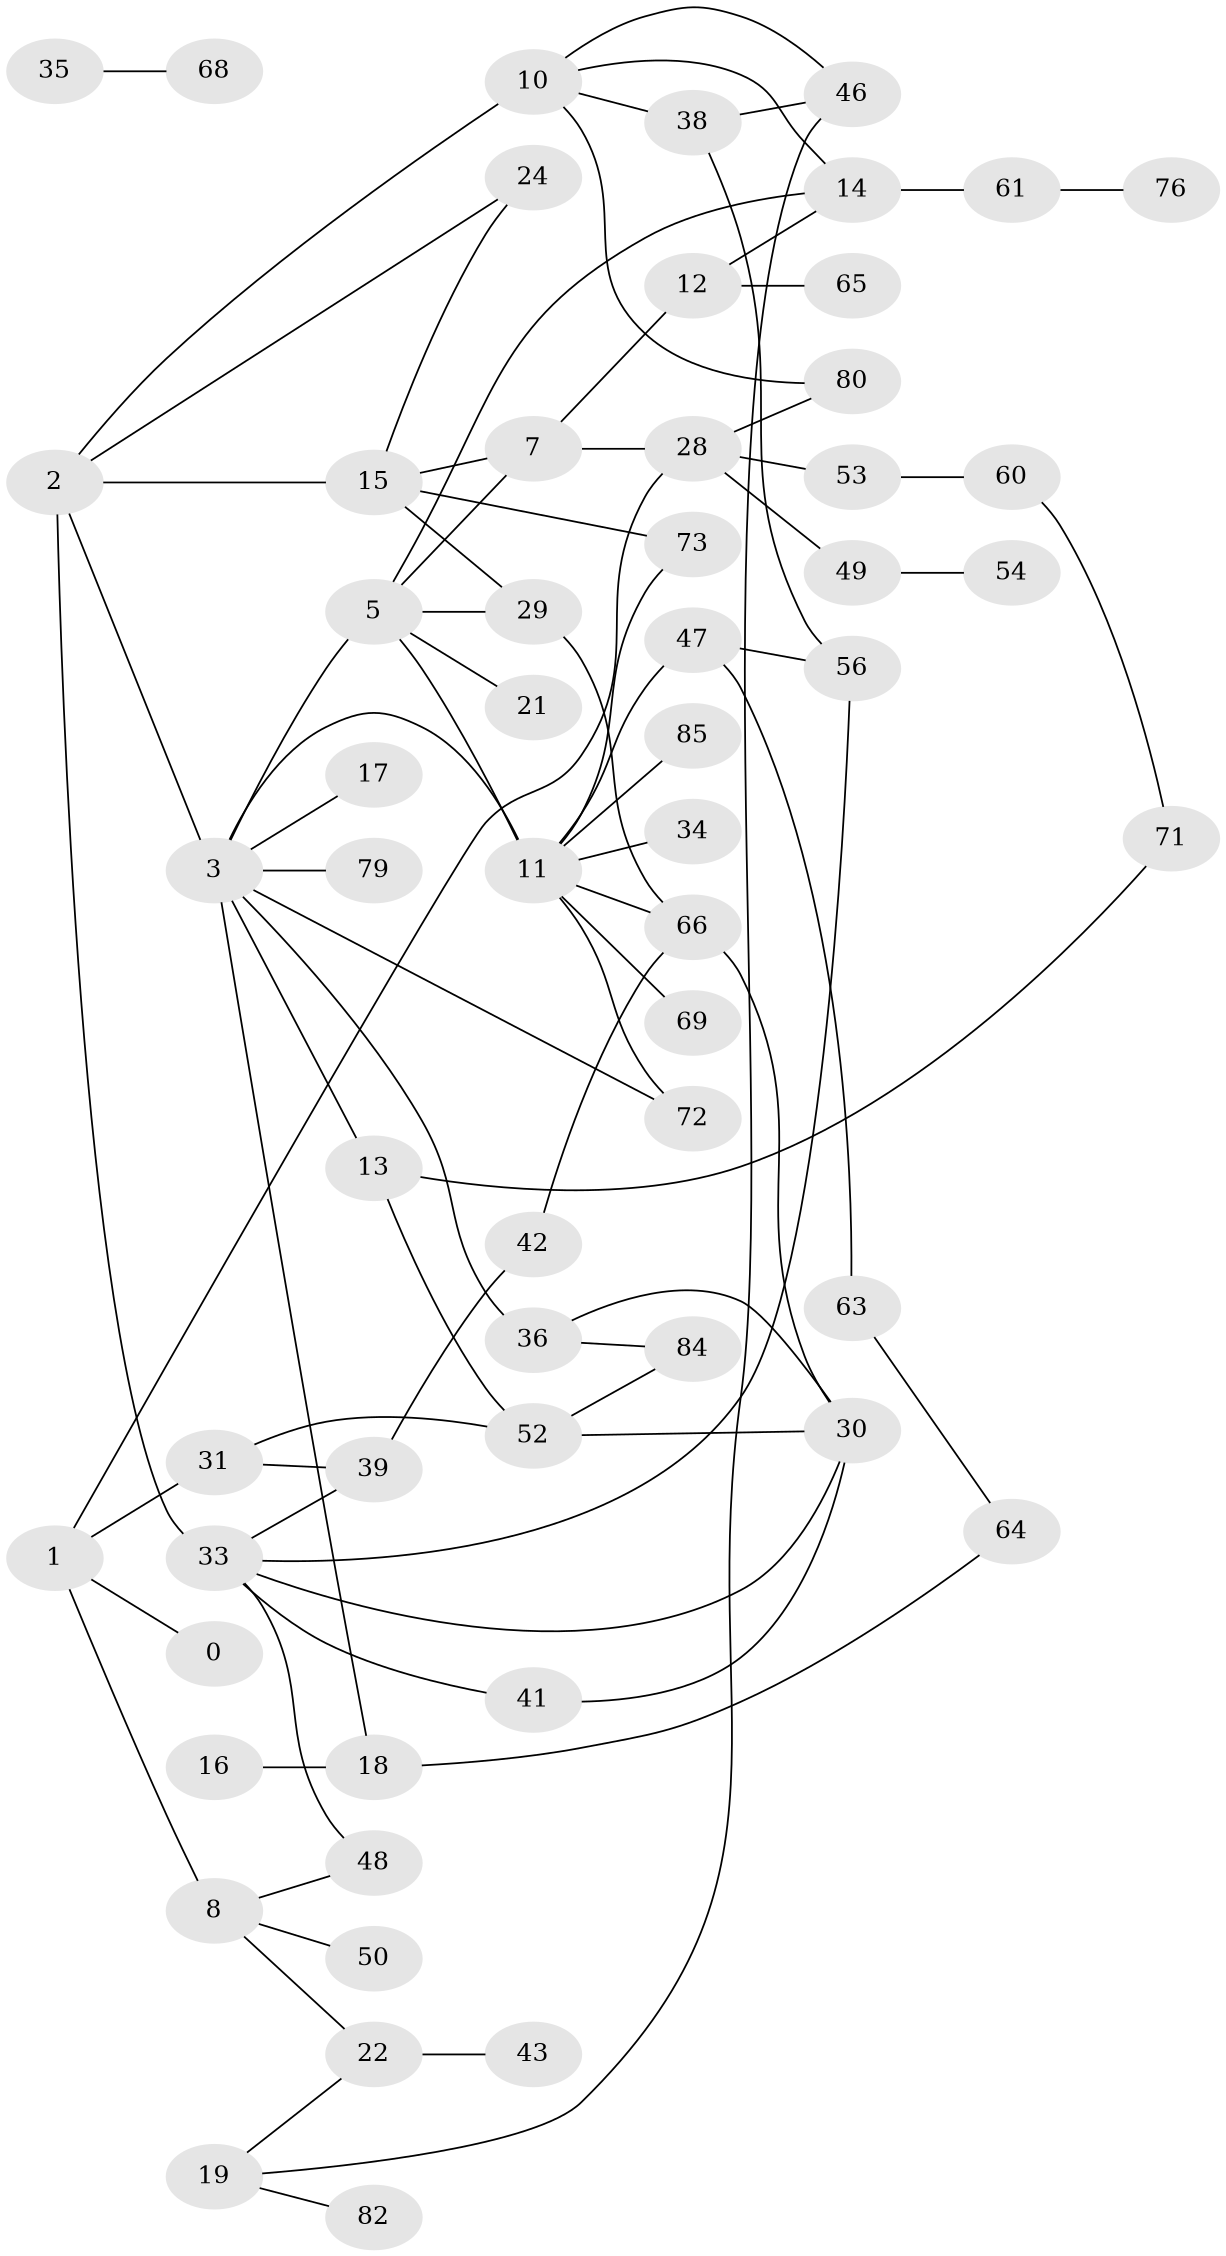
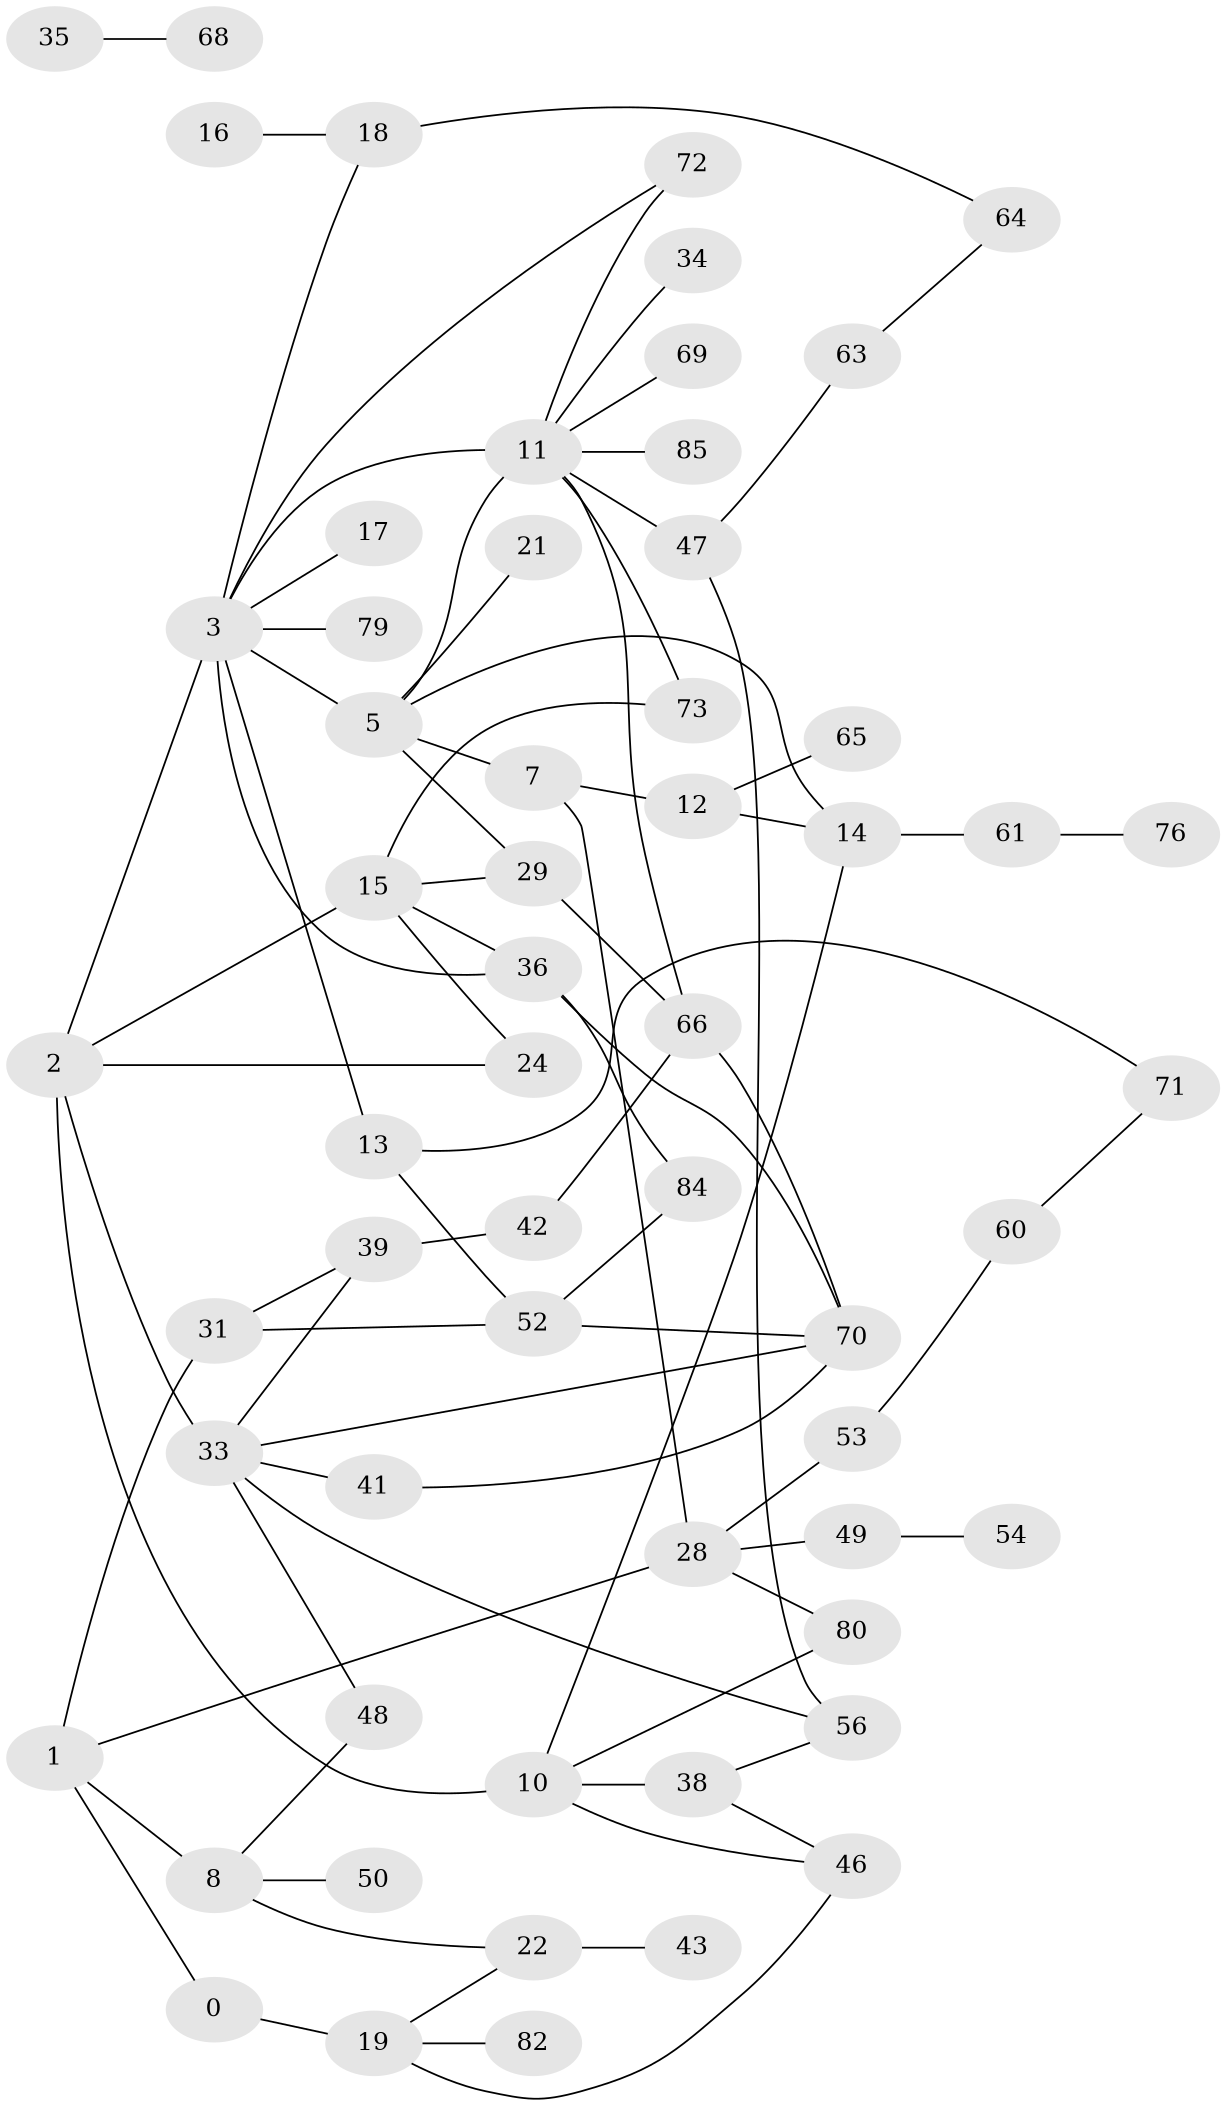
edge "7" -- "15": now "36" -- "15"
node "30": label "30" -> "70"
edge "0" -- "19": added
